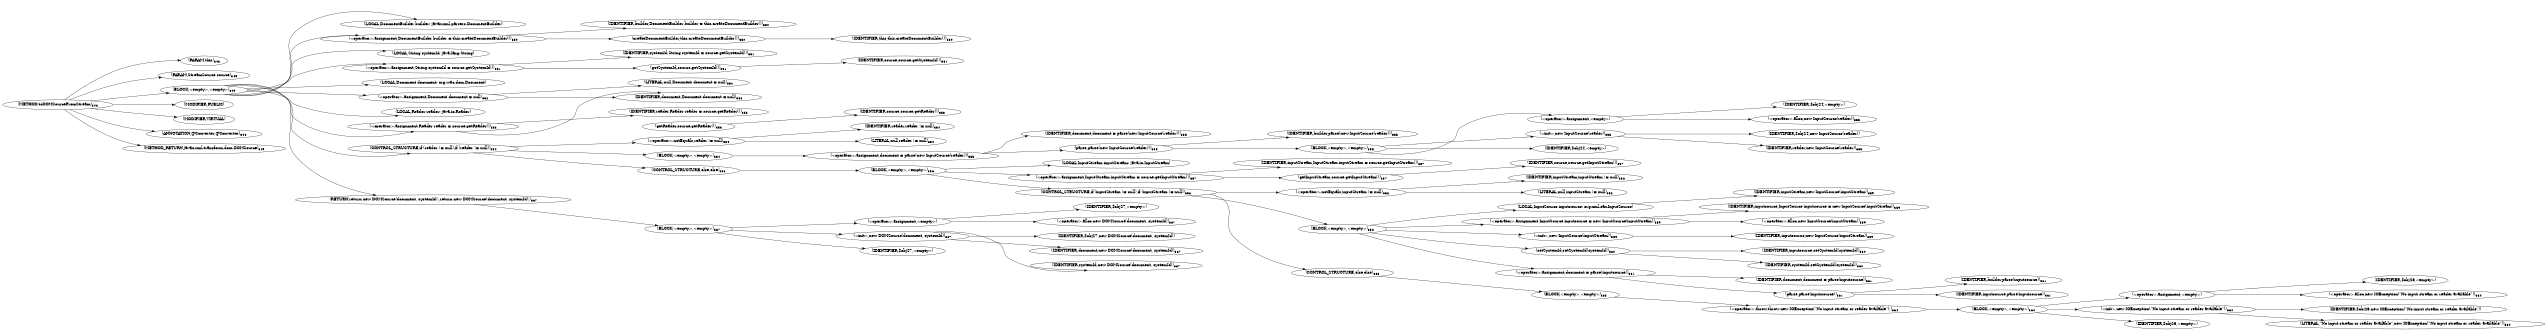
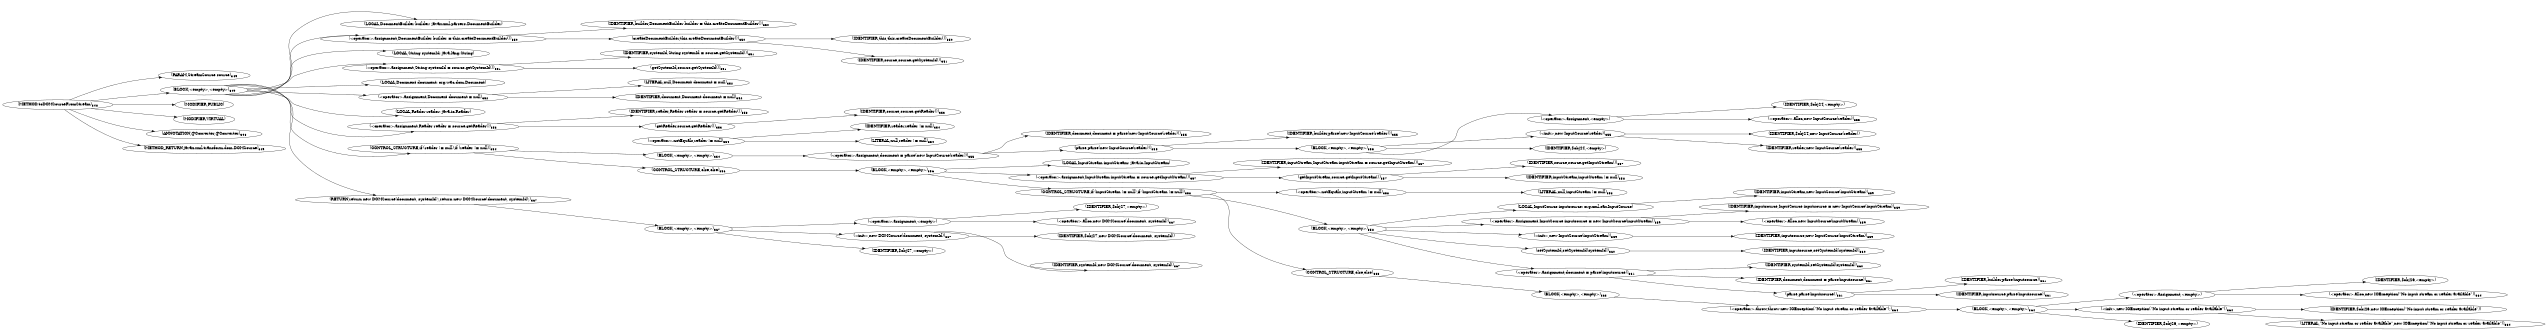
node "(PARAM,this)": removed
edge "(getSystemId,source.getSystemId())" -> "(IDENTIFIER,source,source.getSystemId())": now "(createDocumentBuilder,this.createDocumentBuilder())" -> "(IDENTIFIER,source,source.getSystemId())"
edge "(<operator>.assignment,Reader reader = source.getReader())" -> "(IDENTIFIER,document,Document document = null)": now "(<operator>.assignment,Reader reader = source.getReader())" -> "(getReader,source.getReader())"
edge "(CONTROL_STRUCTURE,if (reader != null),if (reader != null))" -> "(<operator>.notEquals,reader != null)": removed
edge "(<operator>.notEquals,inputStream != null)" -> "(IDENTIFIER,inputStream,inputStream != null)": now "(getInputStream,source.getInputStream())" -> "(IDENTIFIER,inputStream,inputStream != null)"
node "(IDENTIFIER,document,new DOMSource(document, systemId))": removed
edge "(setSystemId,setSystemId(systemId))" -> "(IDENTIFIER,systemId,setSystemId(systemId))": now "(<operator>.assignment,document = parse(inputsource))" -> "(IDENTIFIER,systemId,setSystemId(systemId))"
